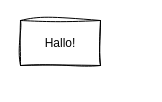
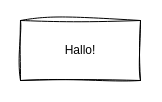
node "Hallo!": size 80x45 -> 120x60
